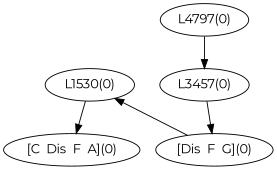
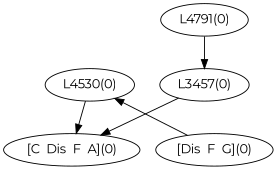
node "L4797(0)": label "L4797(0)" -> "L4791(0)"
node "L1530(0)": label "L1530(0)" -> "L4530(0)"
edge "L3457(0)" -> "[Dis  F  G](0)": now "L3457(0)" -> "[C  Dis  F  A](0)"
